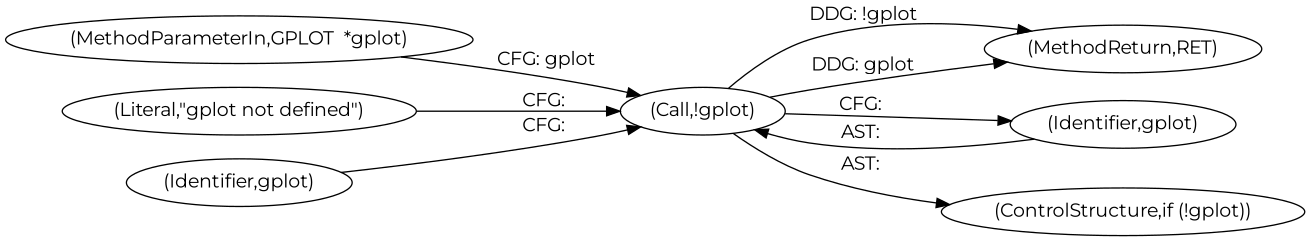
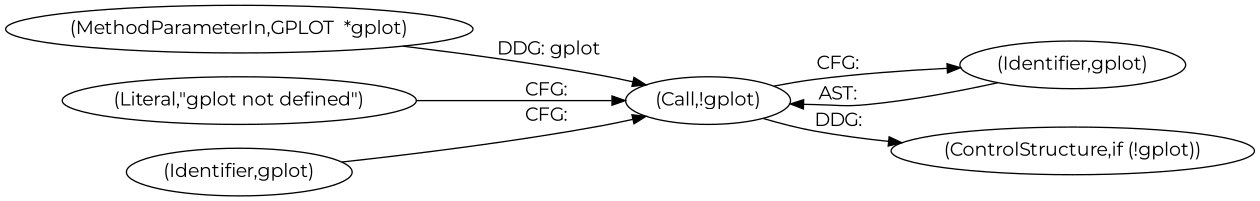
node "(MethodReturn,RET)": removed
edge "(MethodParameterIn,GPLOT  *gplot)" -> "(Call,!gplot)": label "CFG: gplot" -> "DDG: gplot"
edge "(Call,!gplot)" -> "(ControlStructure,if (!gplot))": label "AST: " -> "DDG: "
